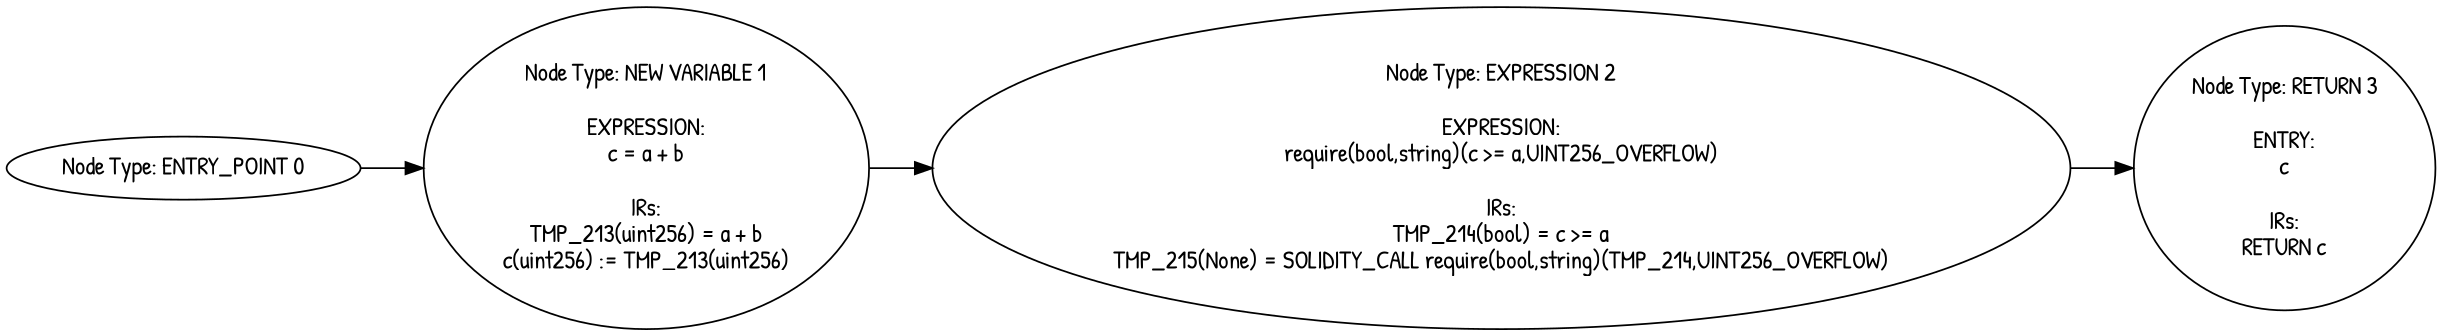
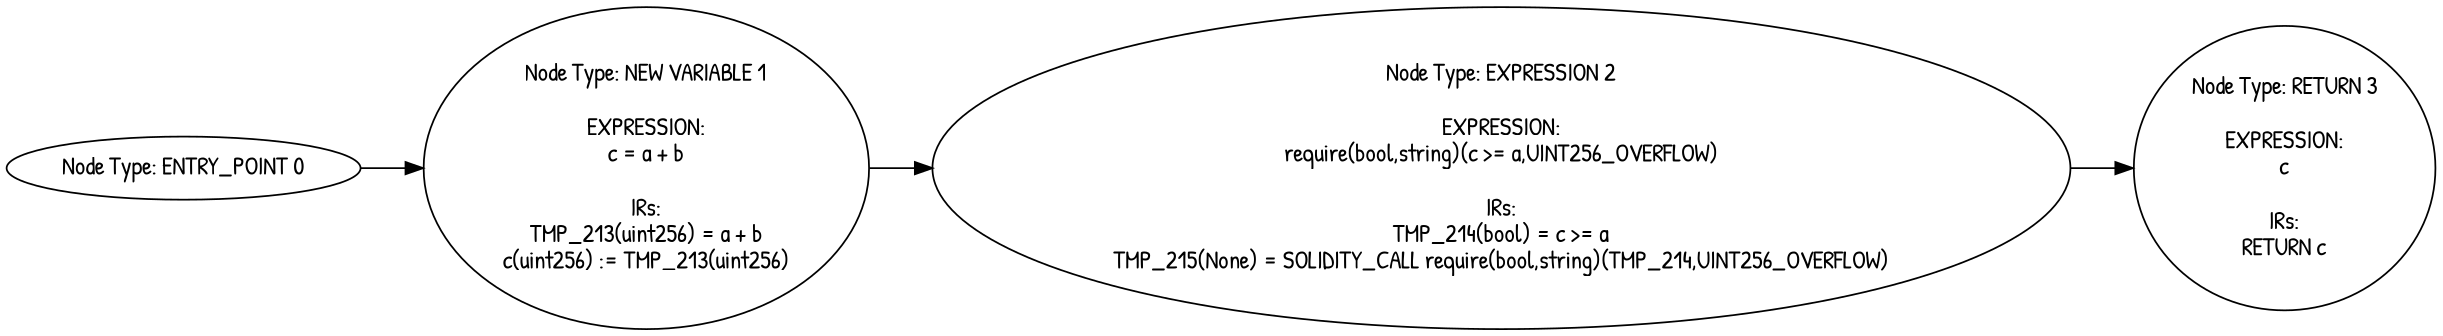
node "Node Type: RETURN 3 ENTRY: c IRs: RETURN c": label "Node Type: RETURN 3 ENTRY: c IRs: RETURN c" -> "Node Type: RETURN 3 EXPRESSION: c IRs: RETURN c"
